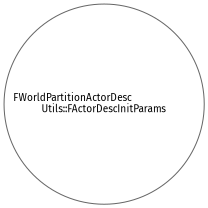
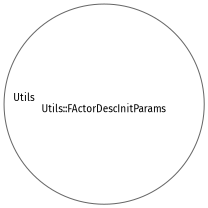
node "FWorldPartitionActorDesc Utils::FActorDescInitParams": label "FWorldPartitionActorDesc Utils::FActorDescInitParams" -> "Utils Utils::FActorDescInitParams"
